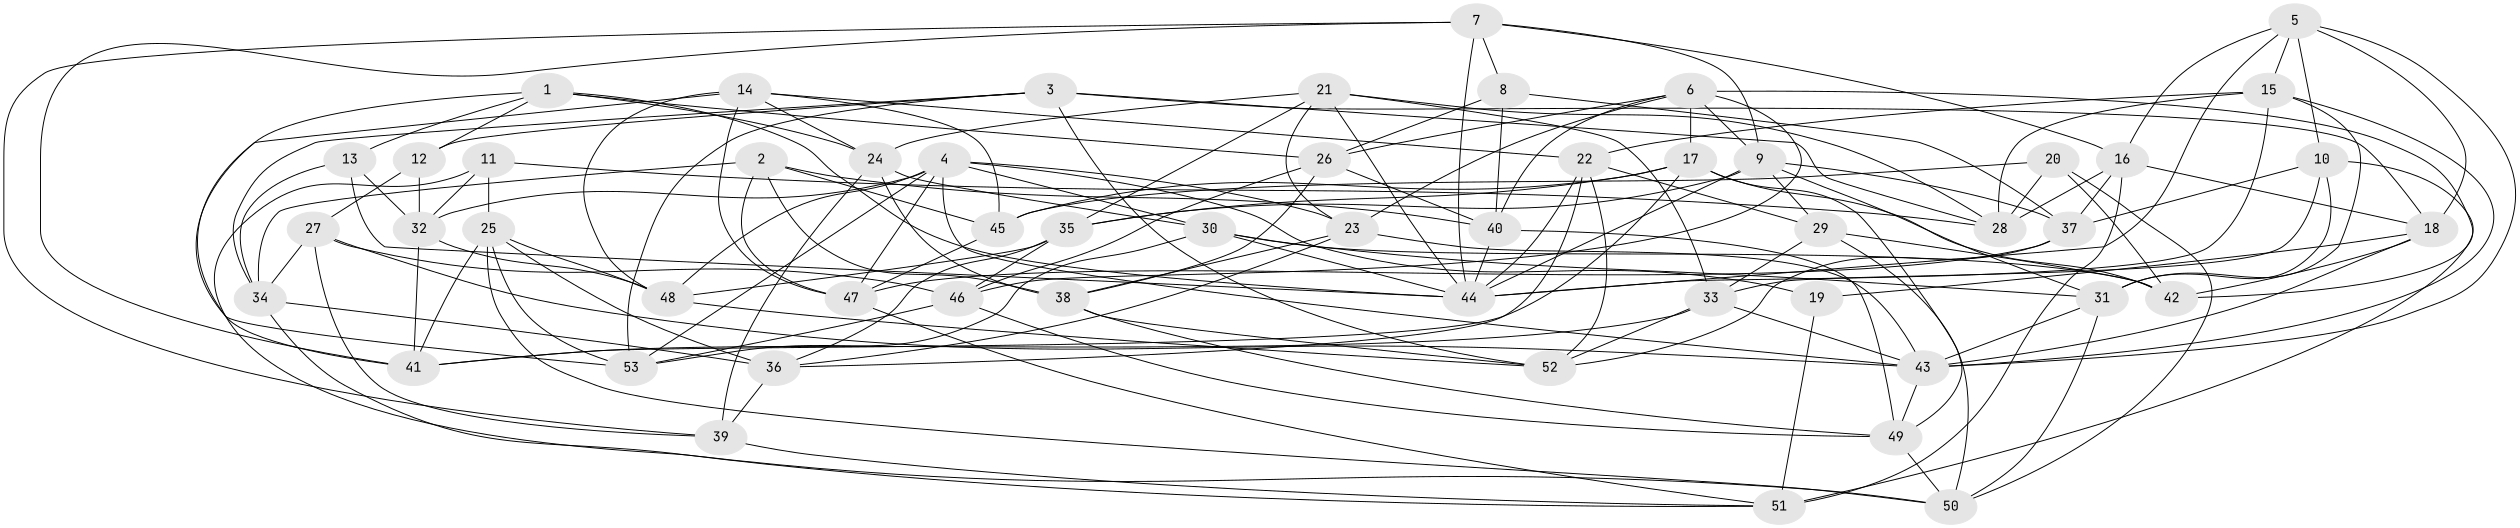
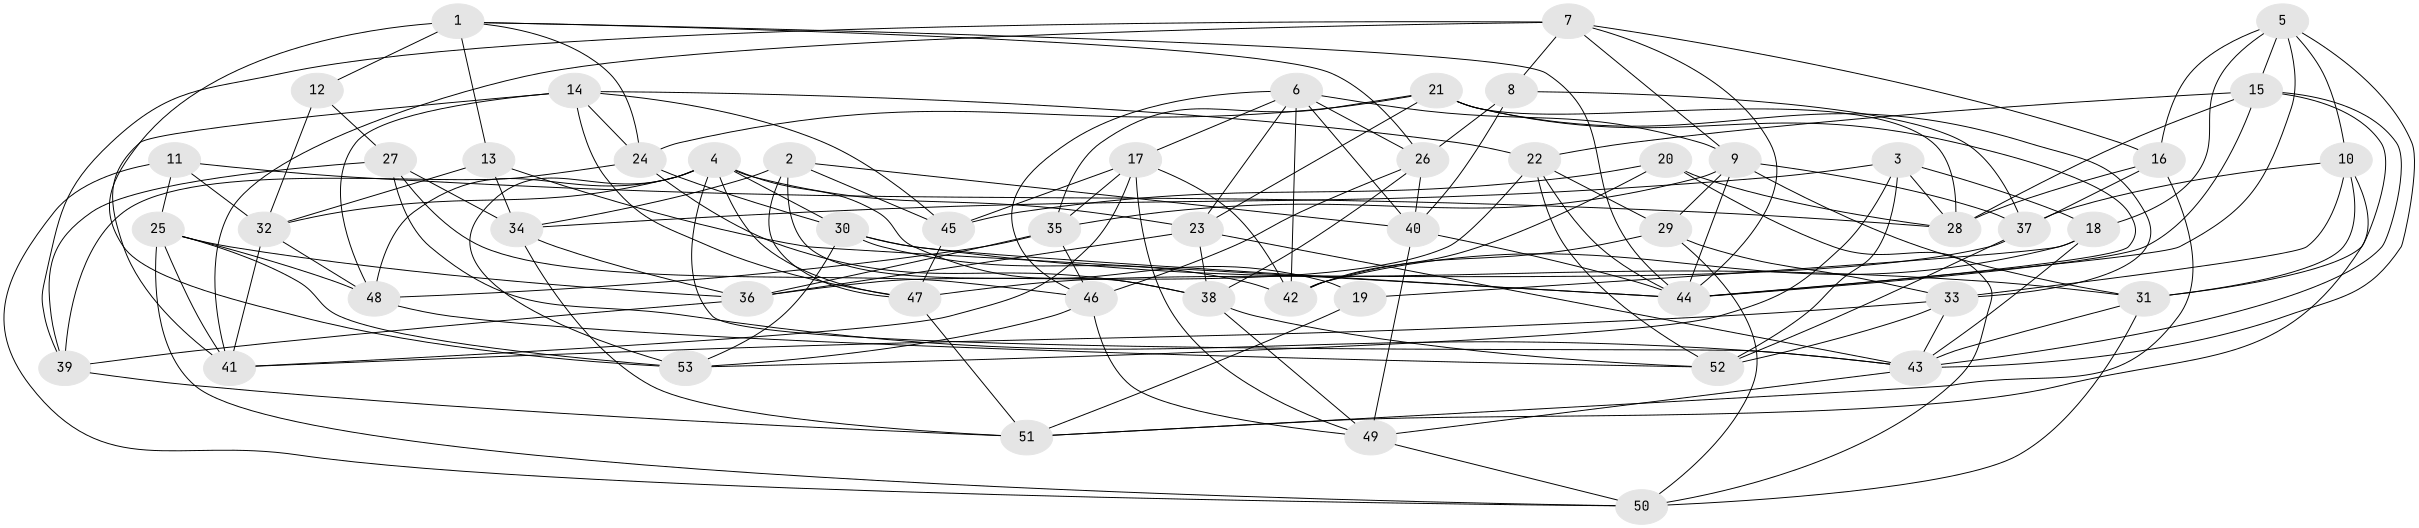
edge "3" -- "12": removed
edge "16" -- "18": removed
